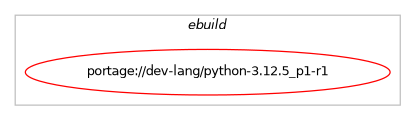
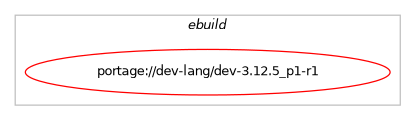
node "portage://dev-lang/python-3.12.5_p1-r1": label "portage://dev-lang/python-3.12.5_p1-r1" -> "portage://dev-lang/dev-3.12.5_p1-r1"
